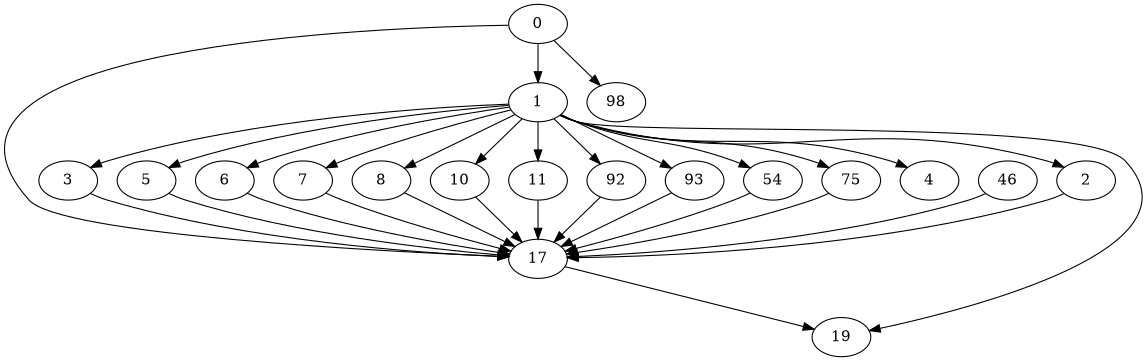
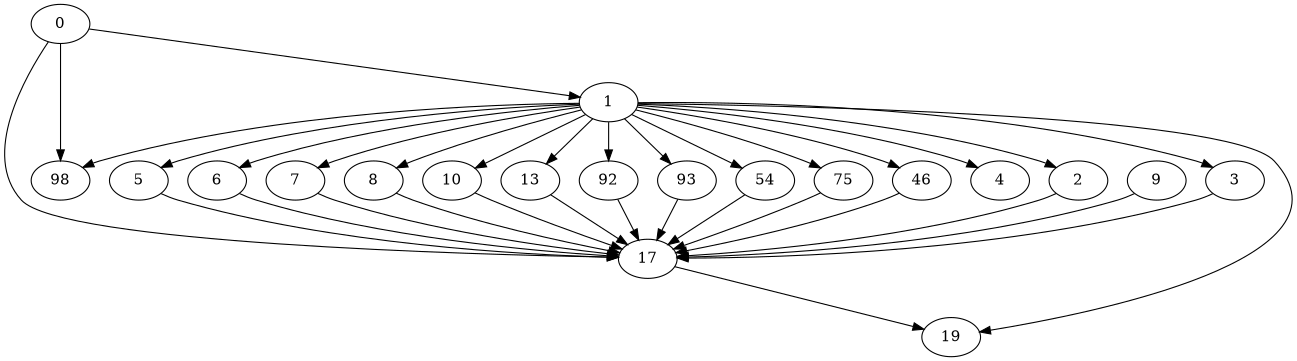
edge "1" -> "98": added
edge "1" -> "46": added
node "11": label "11" -> "13"
node "9": added
